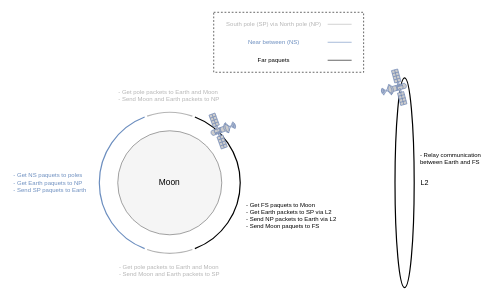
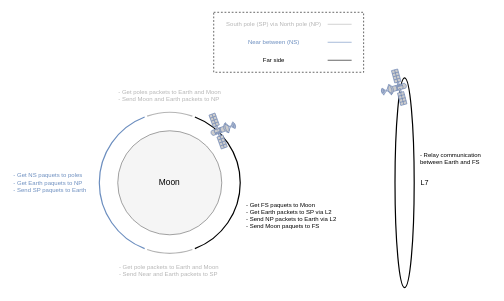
node "Far paquets": label "Far paquets" -> "Far side"
node "- Get pole packets to Earth and Moon - Send Moon and Earth packets to NP": label "- Get pole packets to Earth and Moon - Send Moon and Earth packets to NP" -> "- Get poles packets to Earth and Moon - Send Moon and Earth packets to NP"
node "L2": label "L2" -> "L7"
node "- Get pole packets to Earth and Moon- Send Moon and Earth packets to SP": label "- Get pole packets to Earth and Moon- Send Moon and Earth packets to SP" -> "- Get pole packets to Earth and Moon- Send Near and Earth packets to SP"
